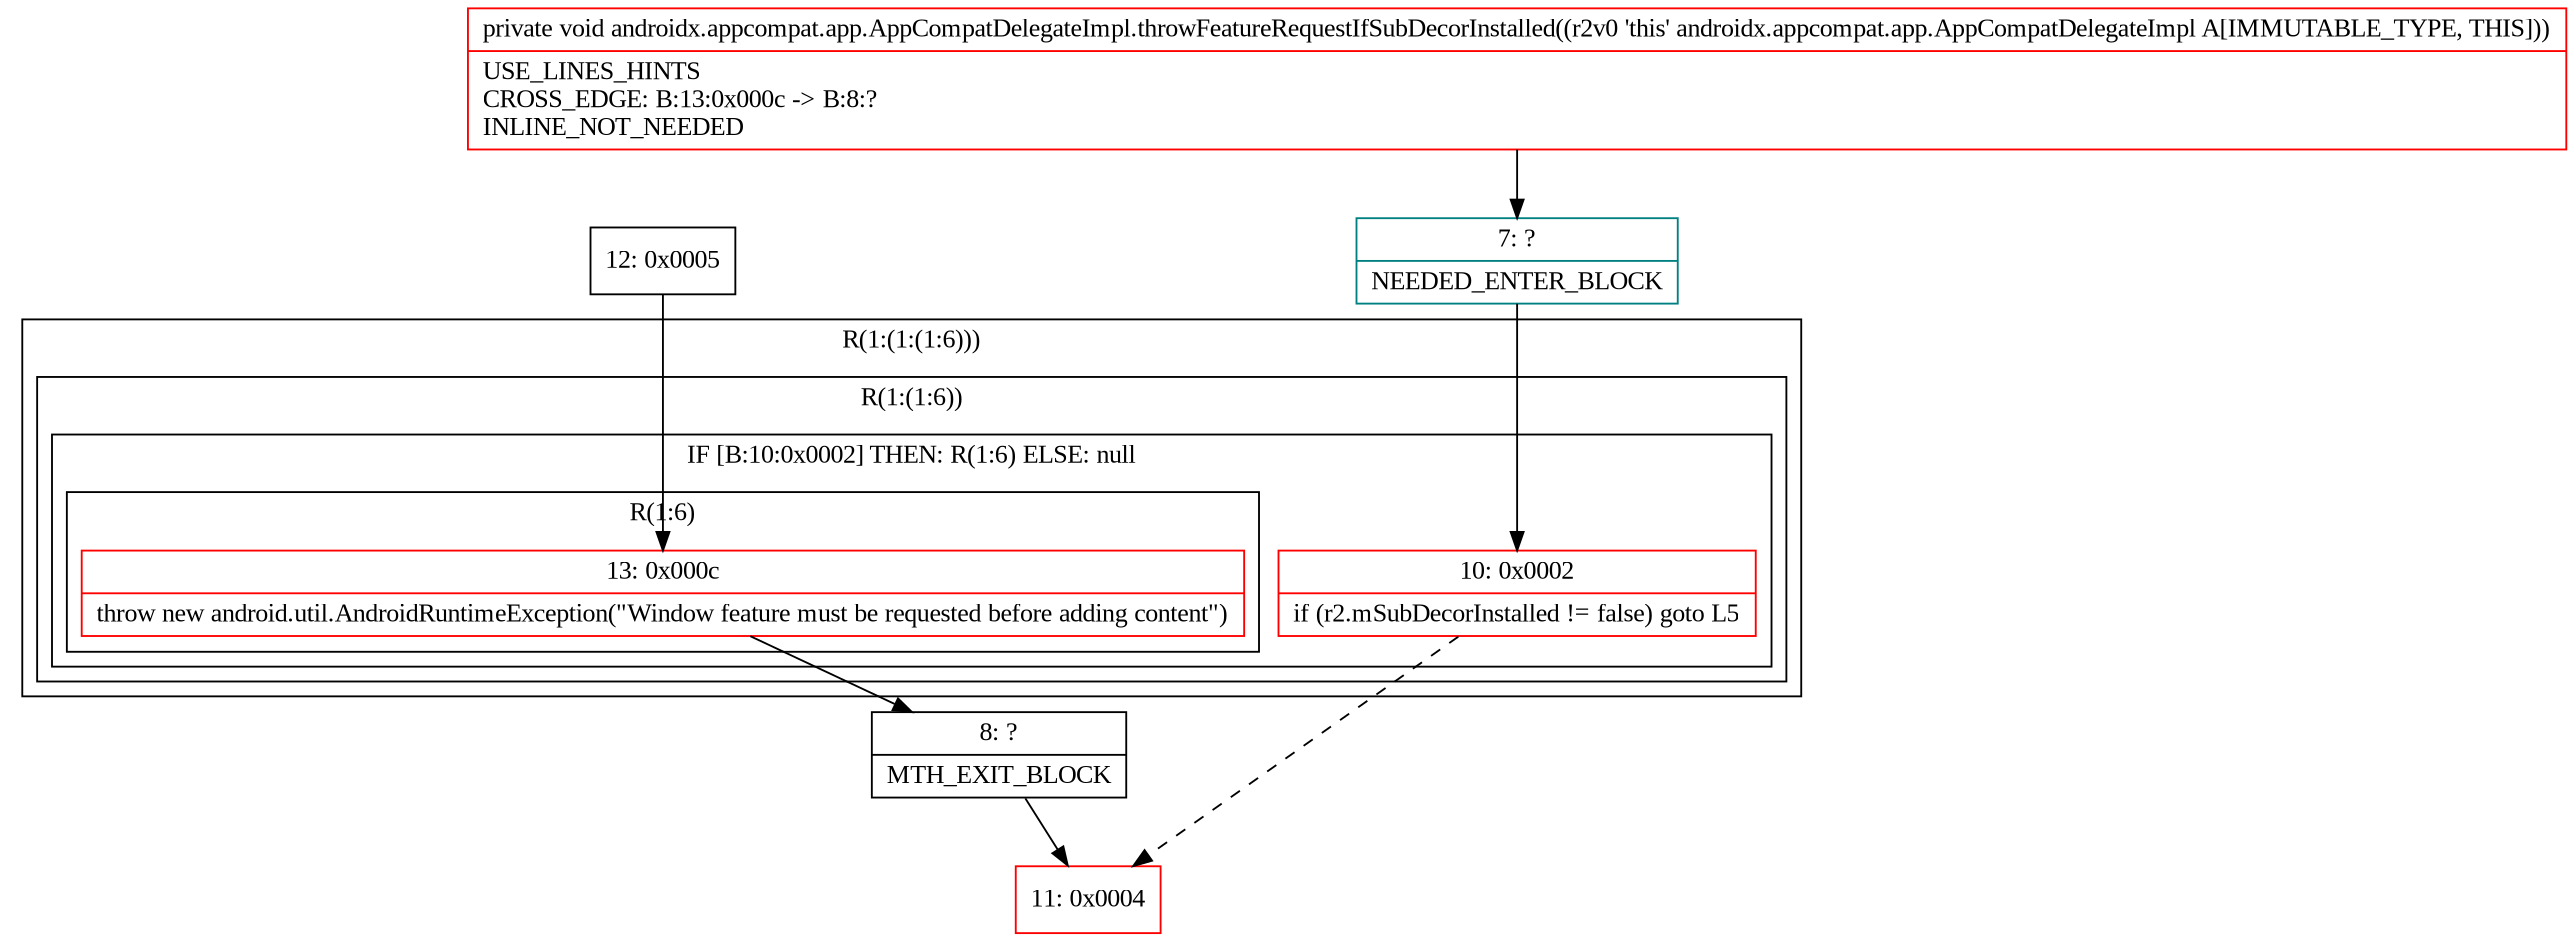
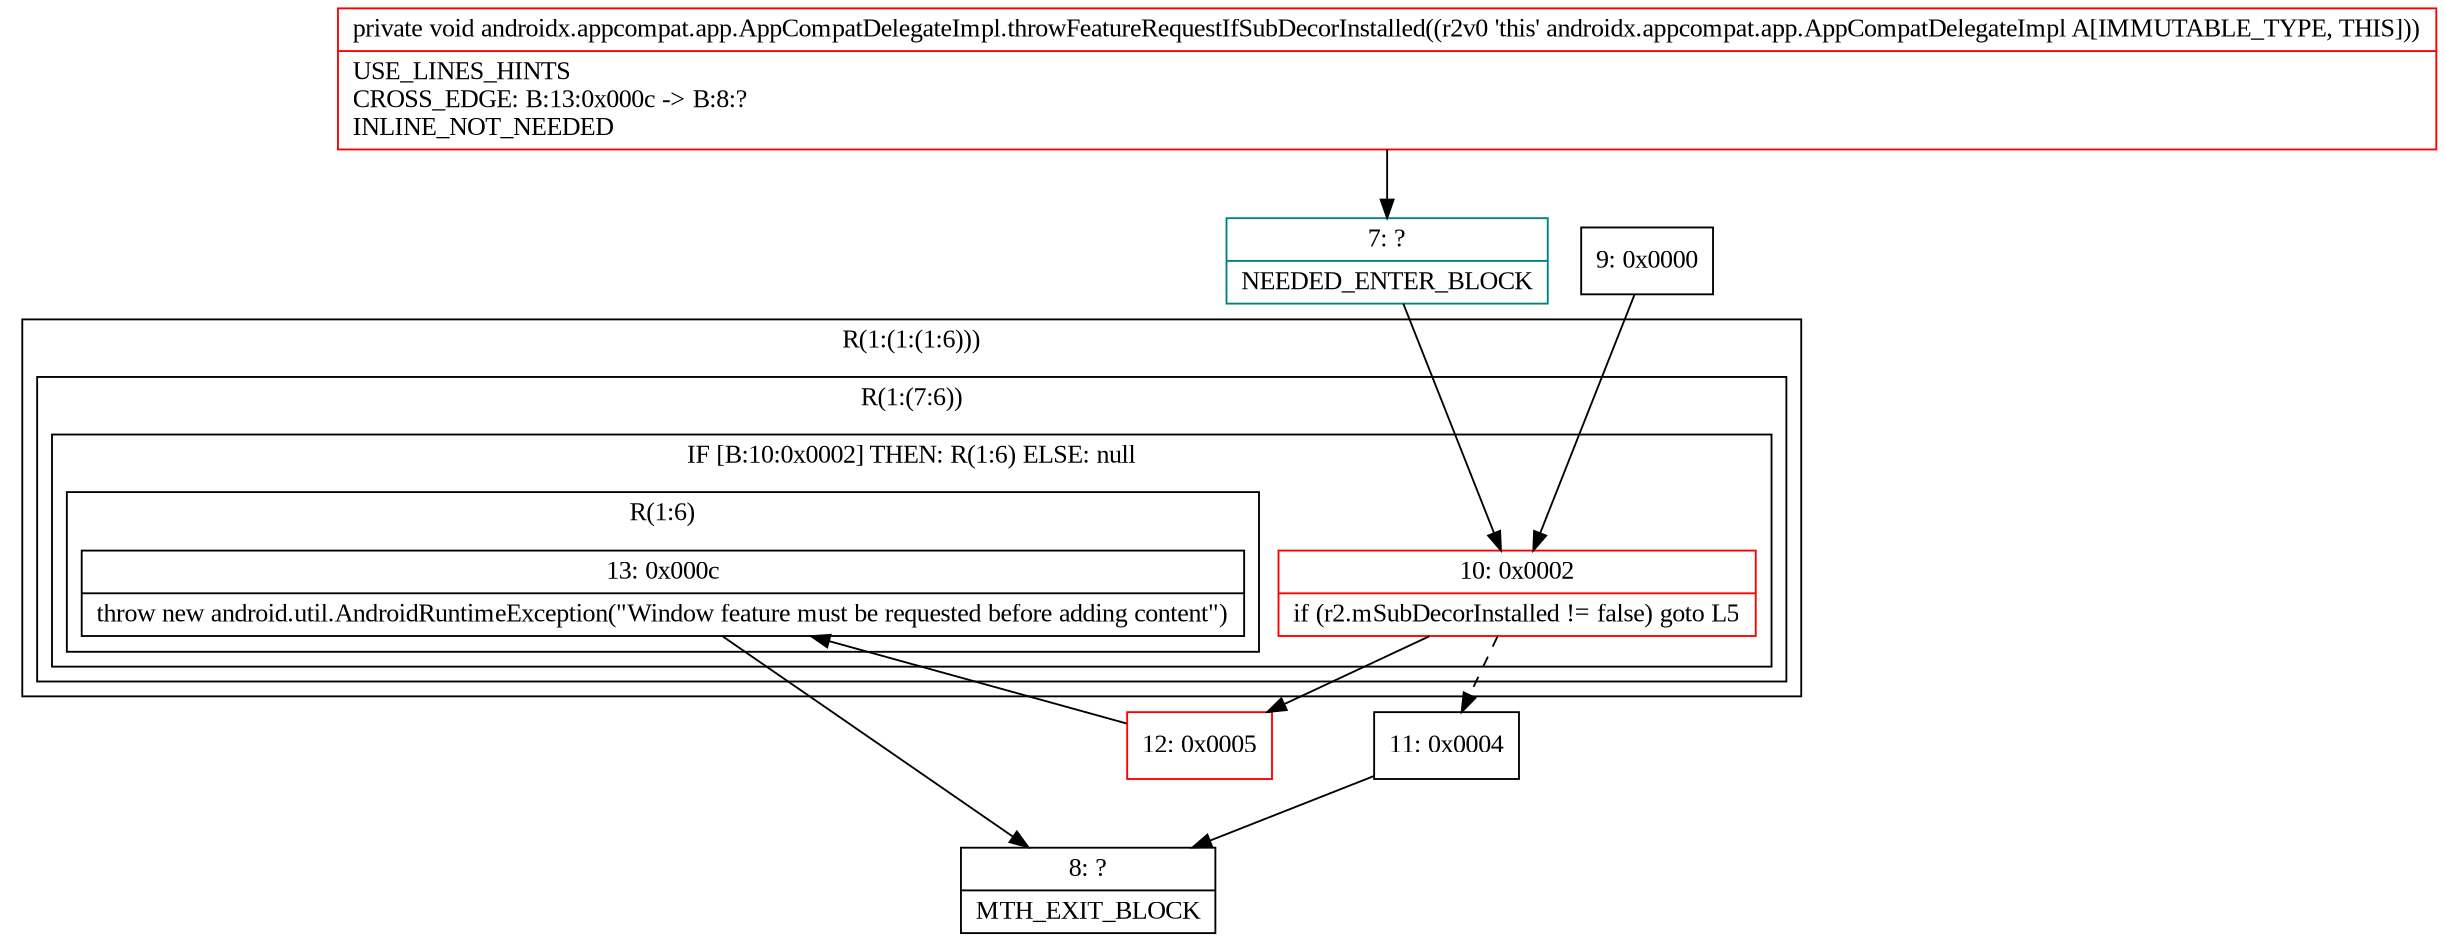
node "12: 0x0005": color black -> red
node "9: 0x0000": added
cluster "R(1:(1:6))": label "R(1:(1:6))" -> "R(1:(7:6))"
node "13: 0x000c": color red -> black
edge "10: 0x0002" -> "12: 0x0005": added
edge "8: ?" -> "11: 0x0004": reversed
node "11: 0x0004": color red -> black
